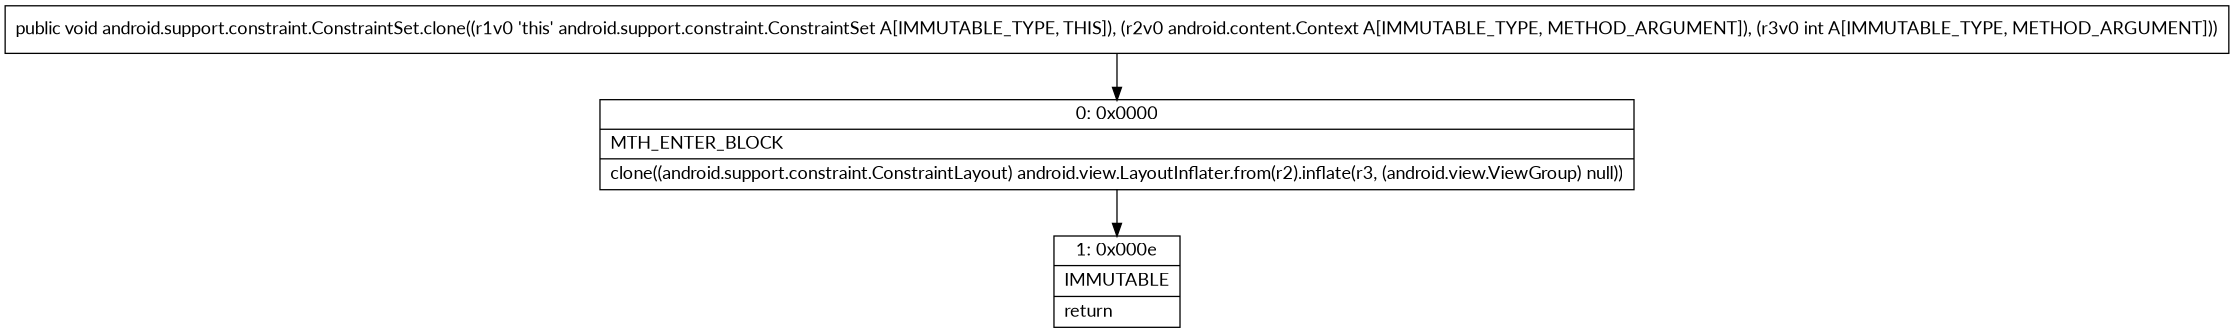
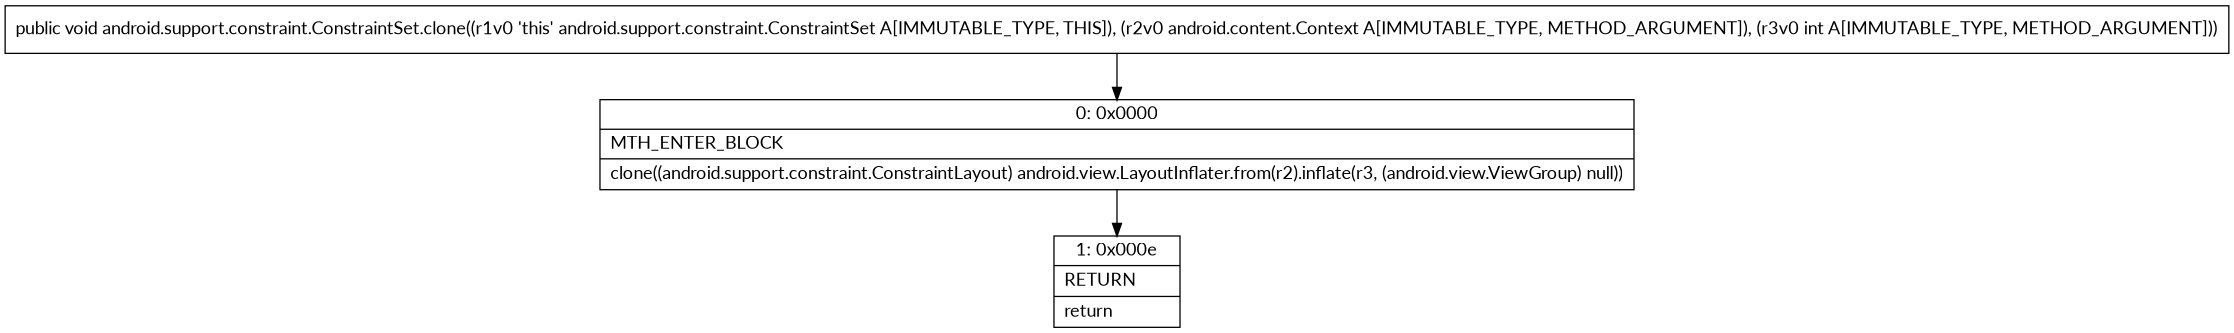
node "1: 0x000e": text "IMMUTABLE" -> "RETURN"
